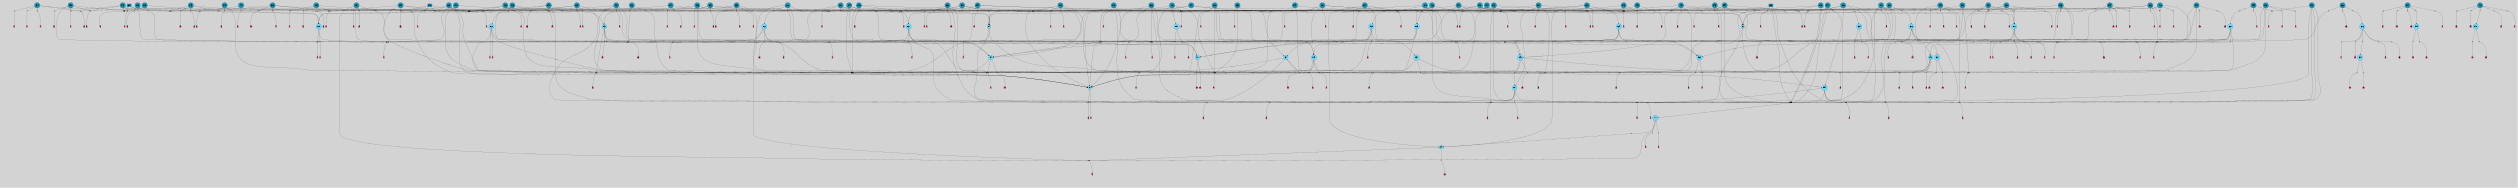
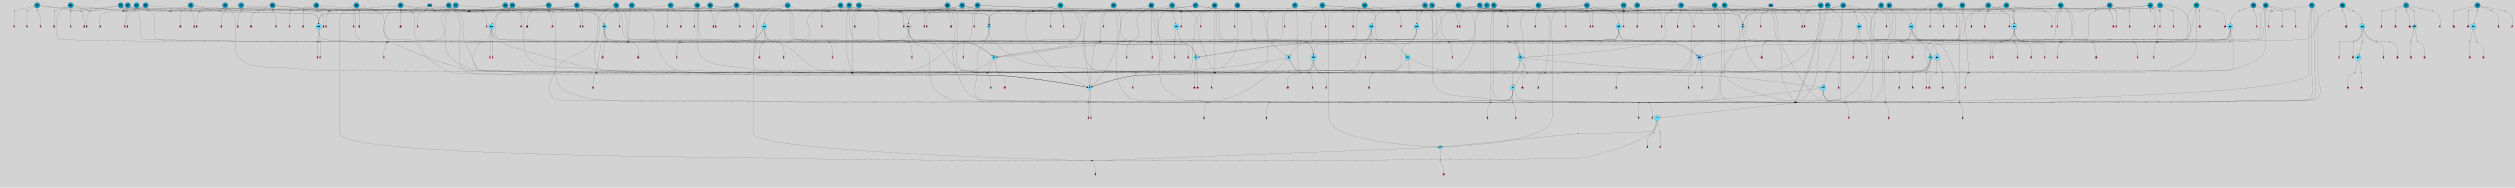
node "T304": shape box -> circle
node "T131": fillcolor #66ddff -> #cccccc
node "T409": shape circle -> box
